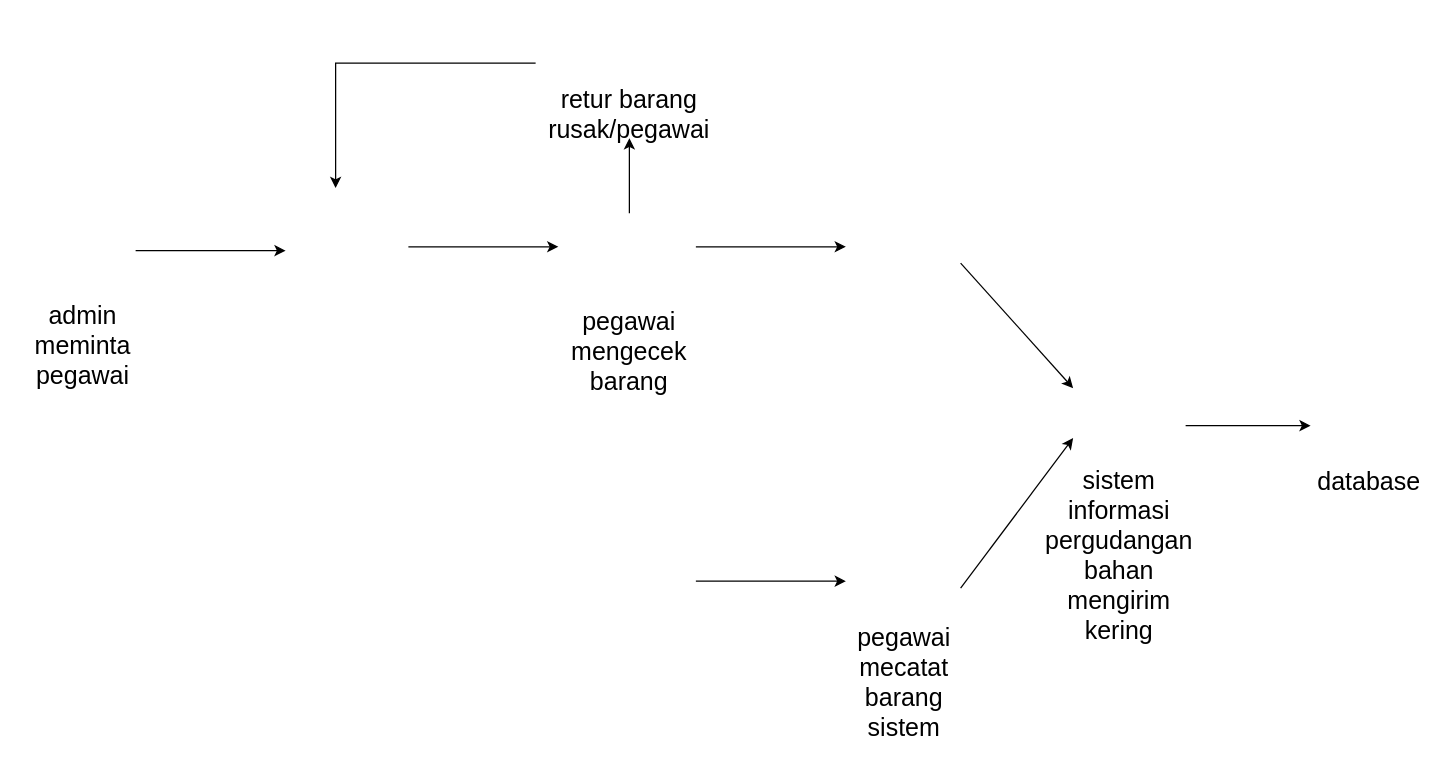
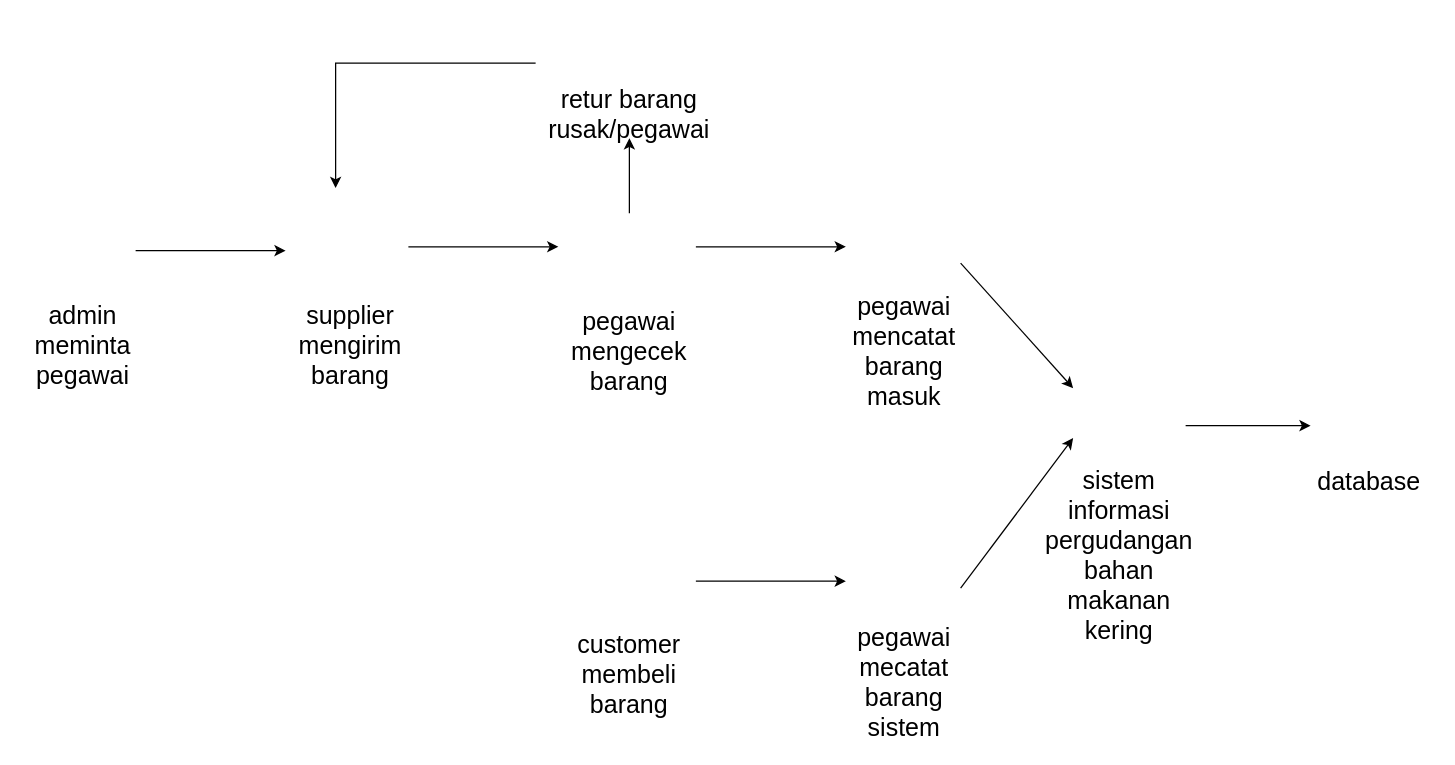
node "supplier mengirim barang": added
node "pegawai mencatat barang masuk": added
node "sistem informasi pergudangan bahan mengirim kering": label "sistem informasi pergudangan bahan mengirim kering" -> "sistem informasi pergudangan bahan makanan kering"
node "customer membeli barang": added
